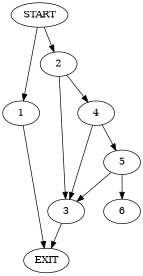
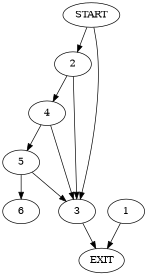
edge "START" -> "1": now "START" -> "3"
